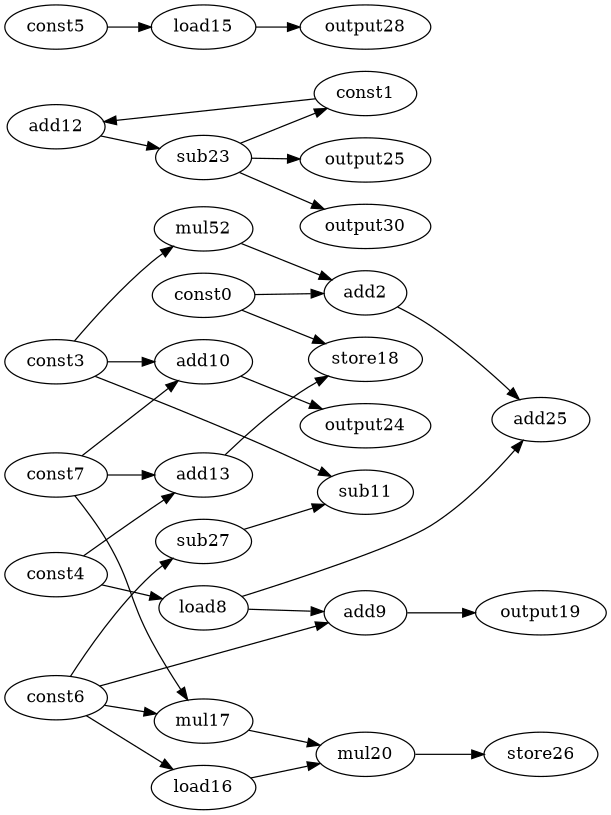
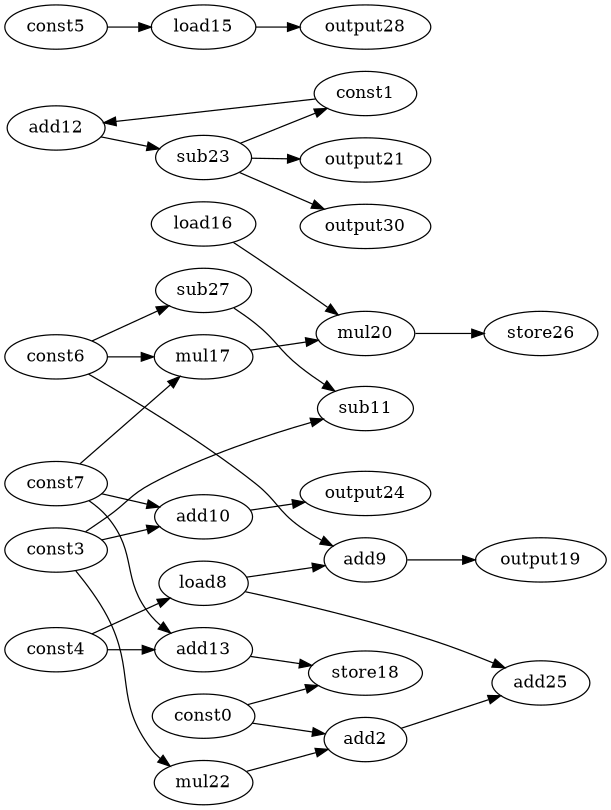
node "output25": label "output25" -> "output21"
node "mul52": label "mul52" -> "mul22"
edge "const6" -> "load16": removed
